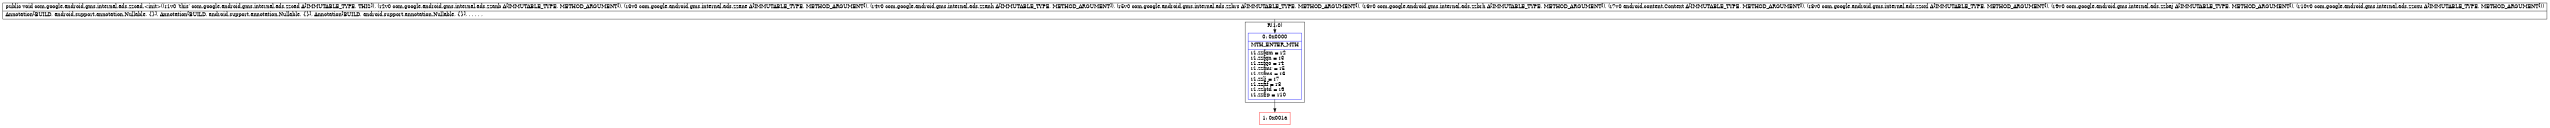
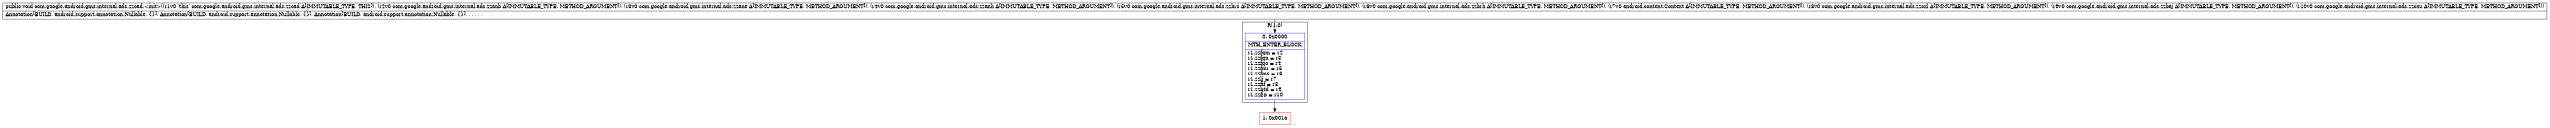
node "0: 0x0000": text "MTH_ENTER_MTH" -> "MTH_ENTER_BLOCK"
